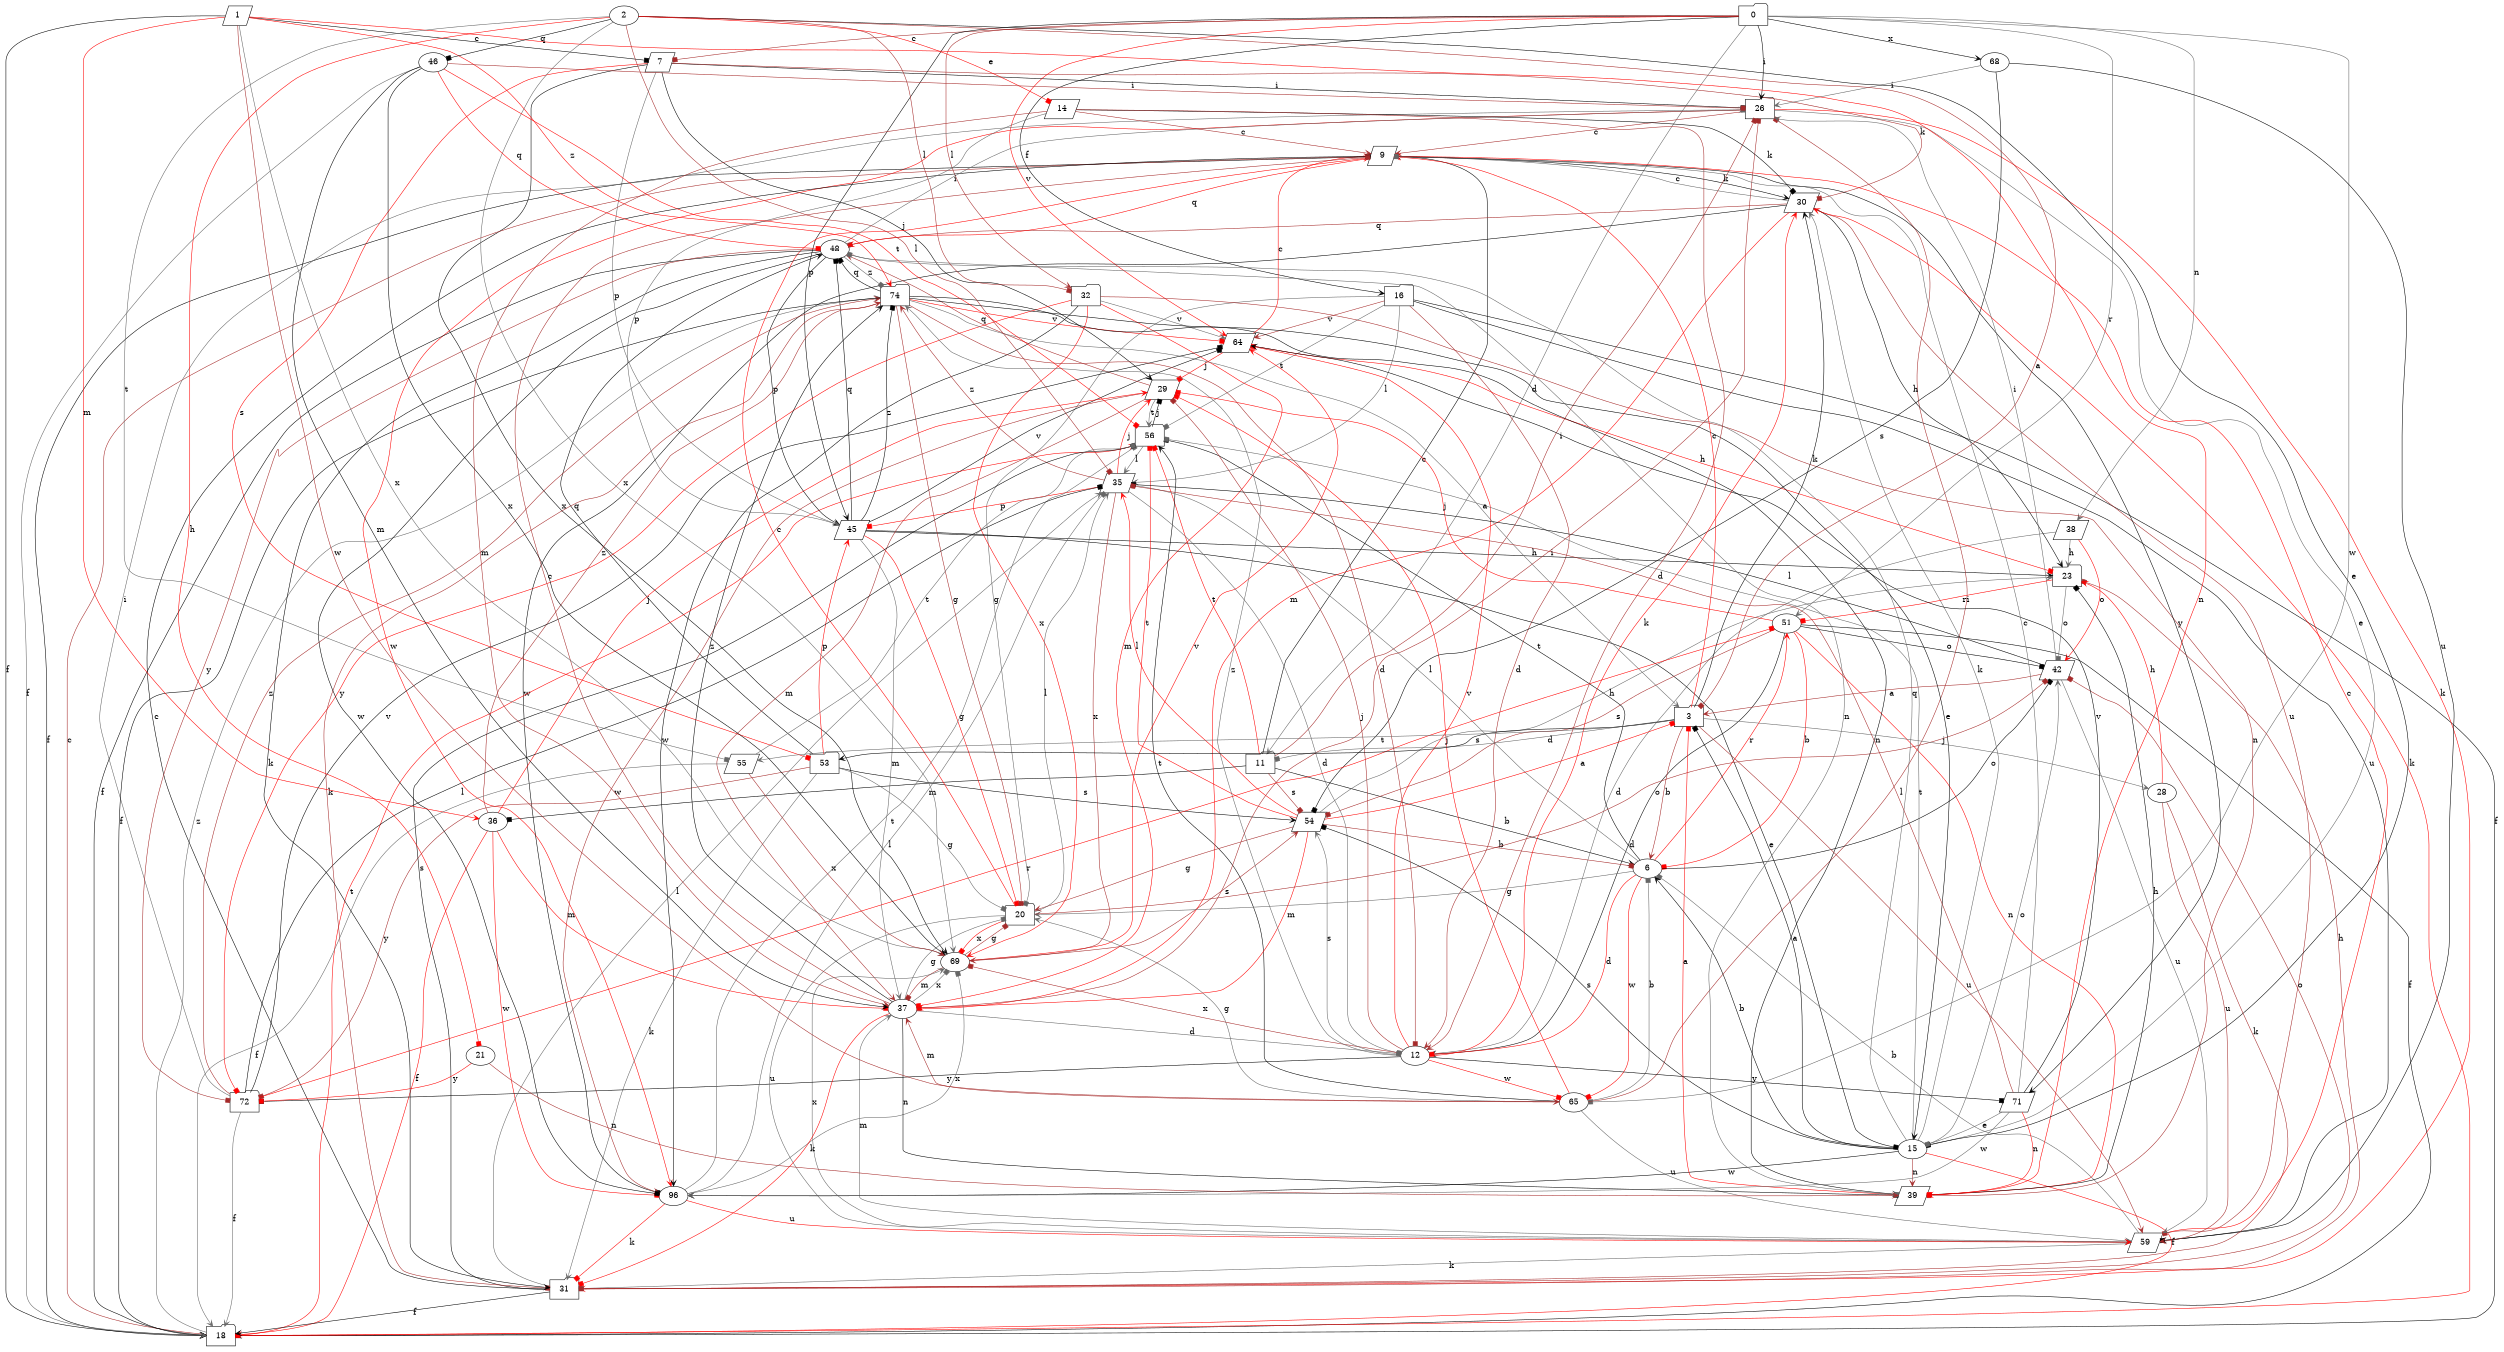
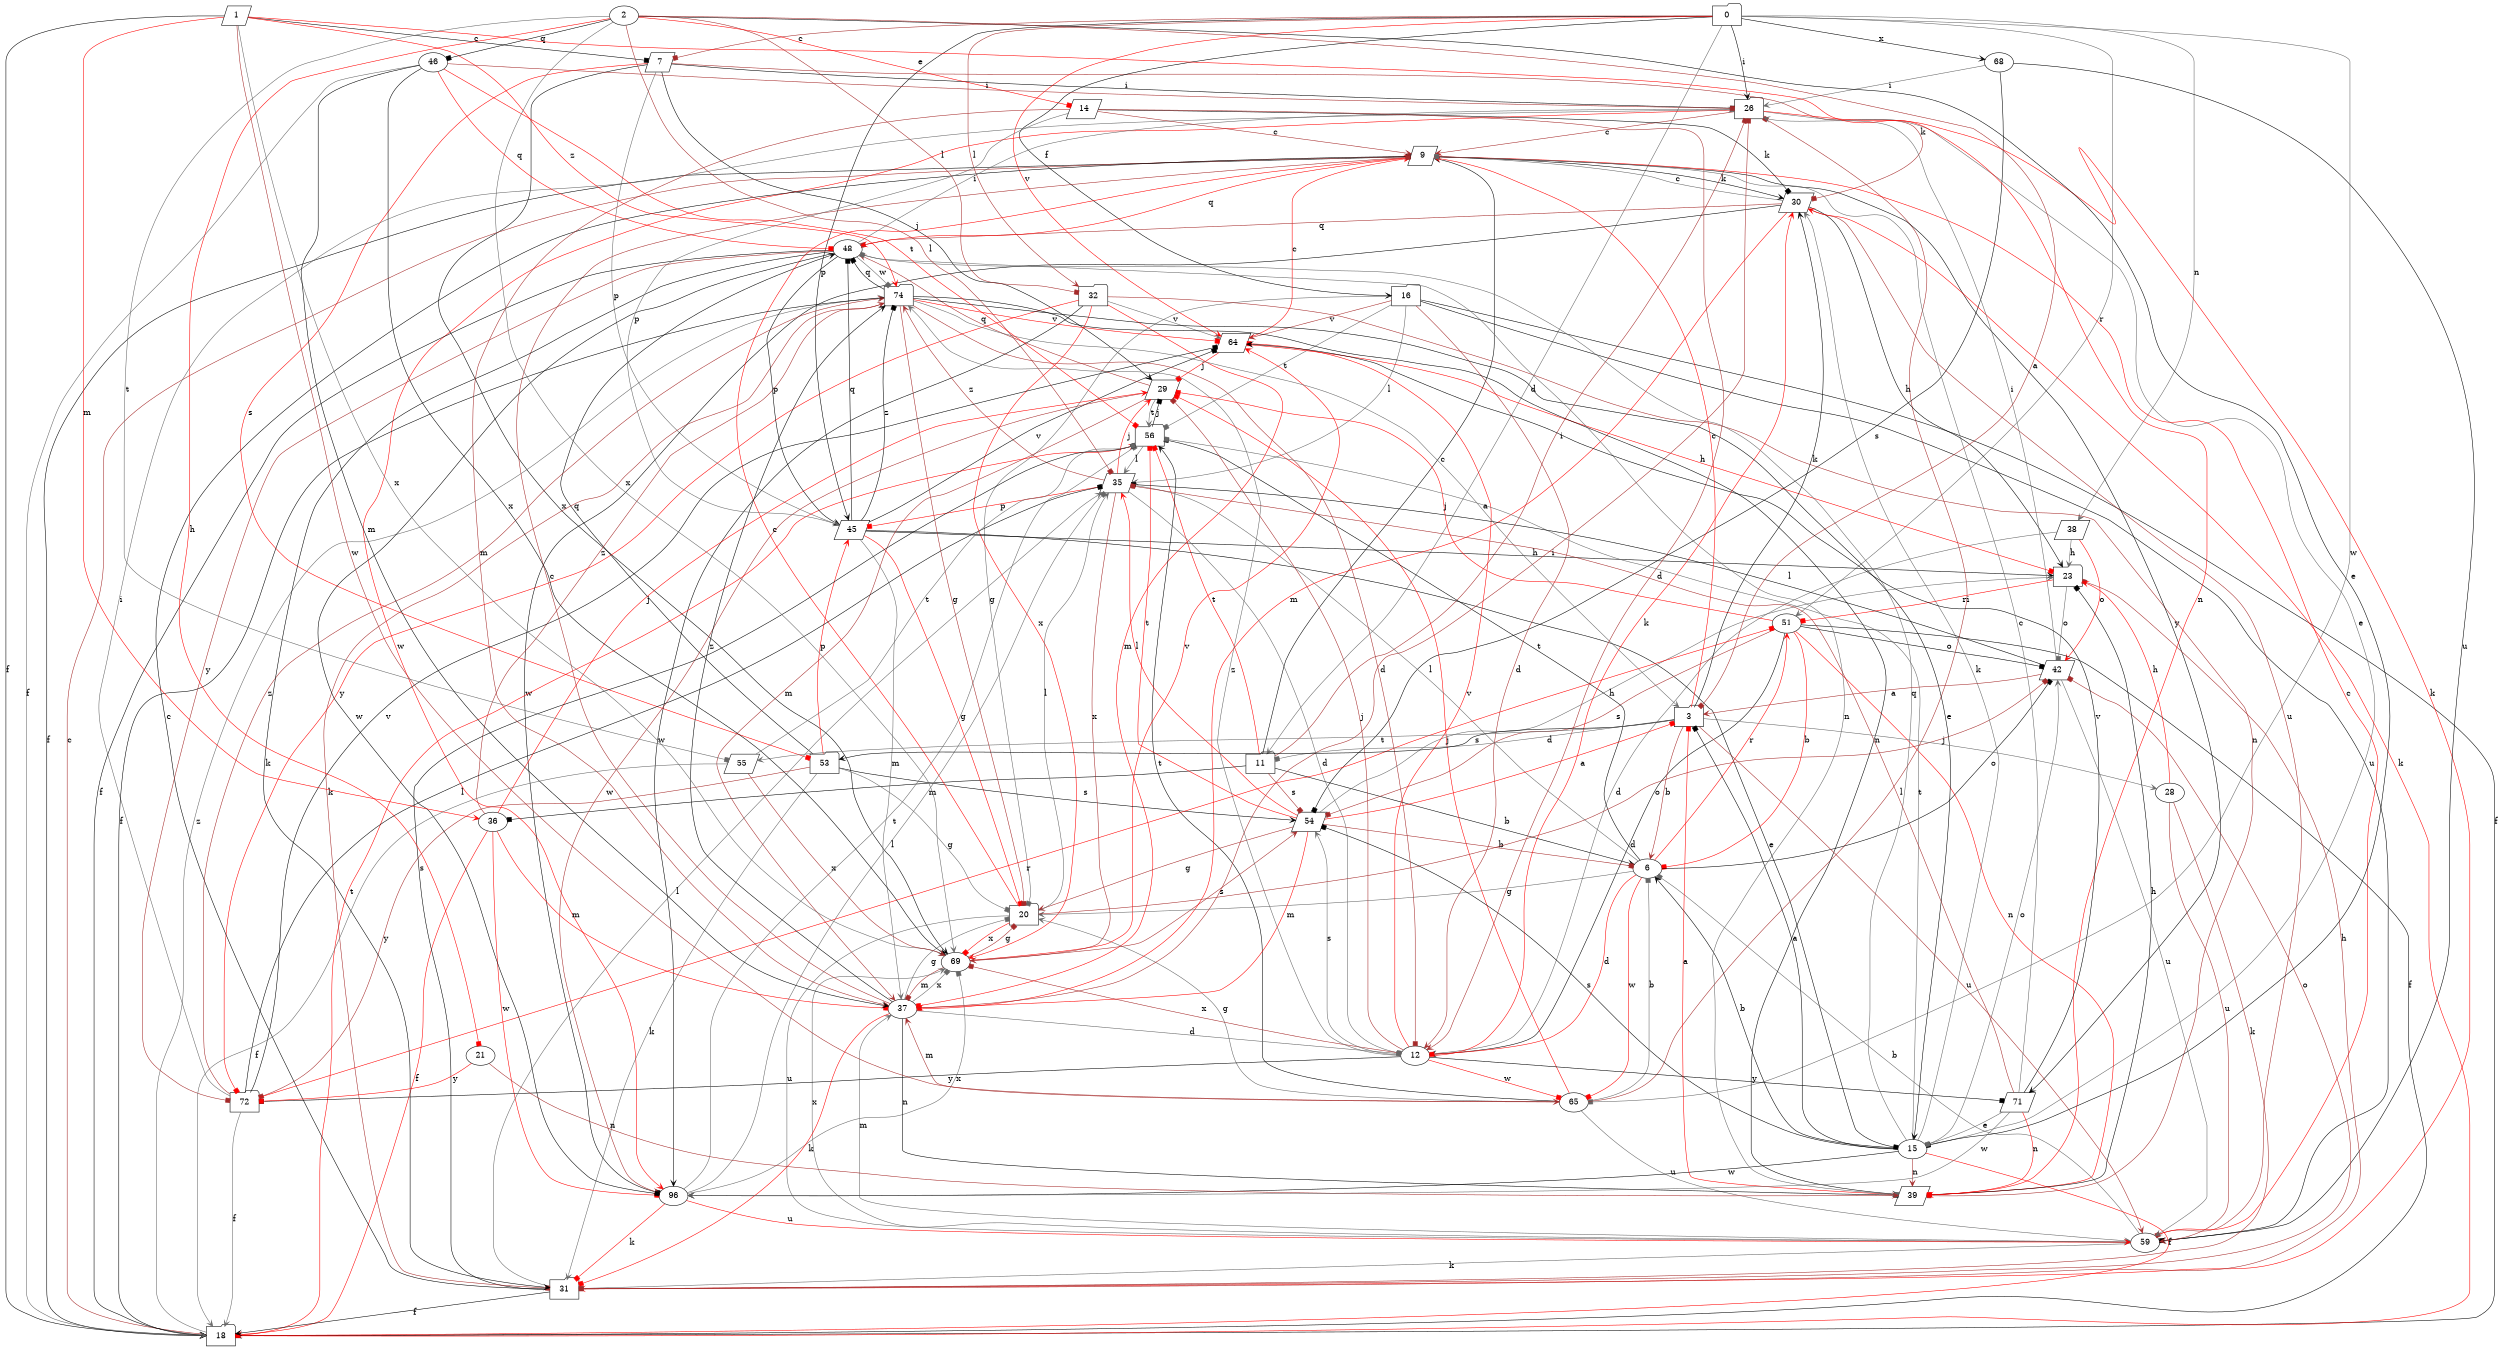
edge "48" -> "74": label "z" -> "w"
node "59": shape parallelogram -> ellipse
